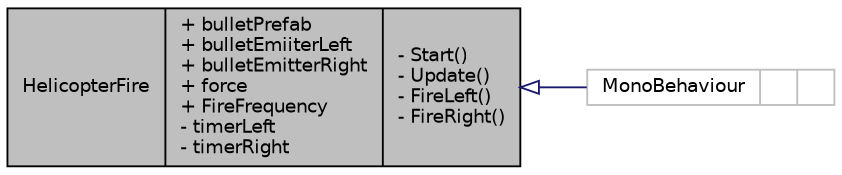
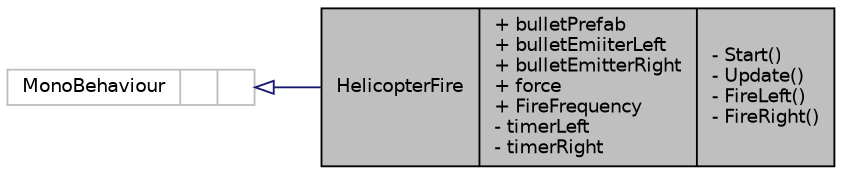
edge "MonoBehaviour" -> "HelicopterFire": reversed
